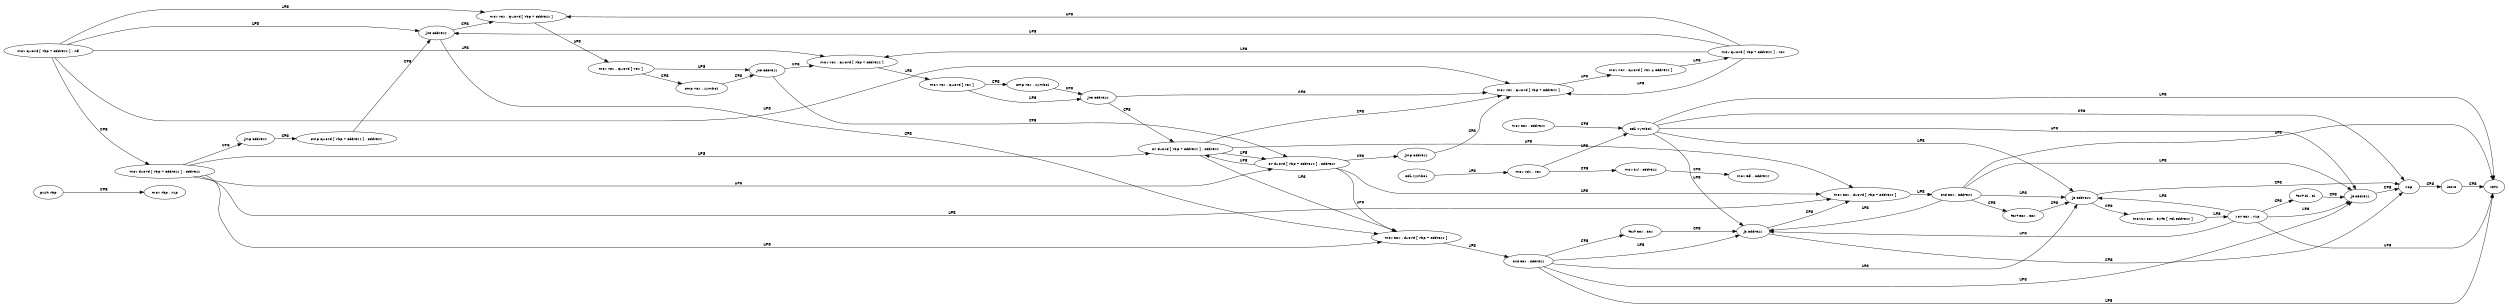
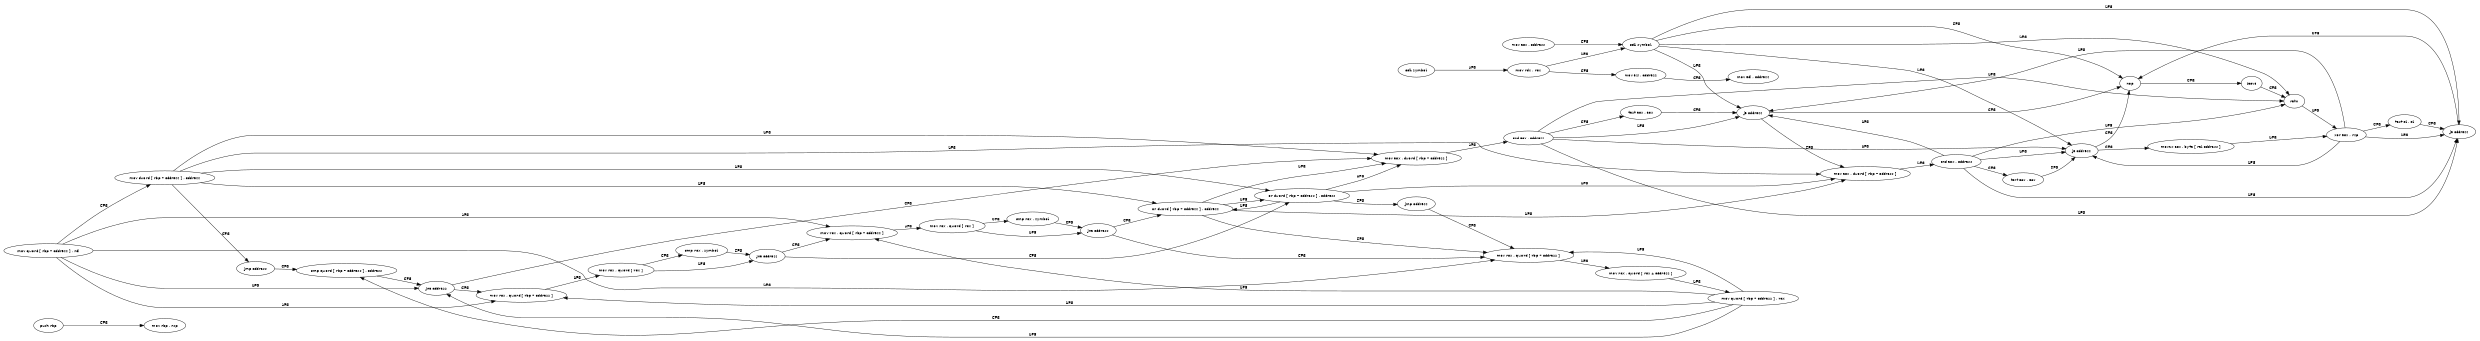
edge "xor eax , rsp" -> "retn": reversed
edge "mov qword [ rbp - address ] , rax" -> "cmp qword [ rbp - address ] , address": added, label "CFG"
